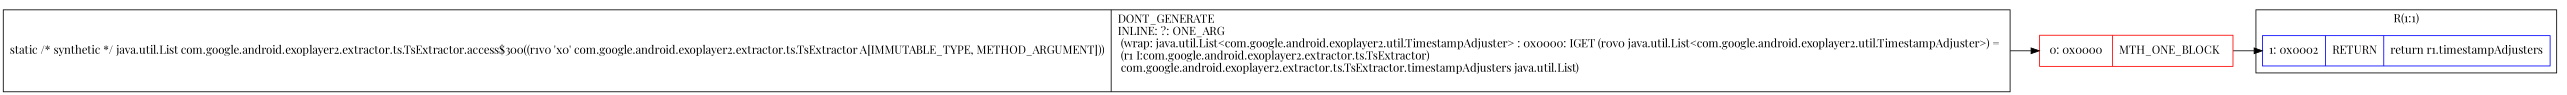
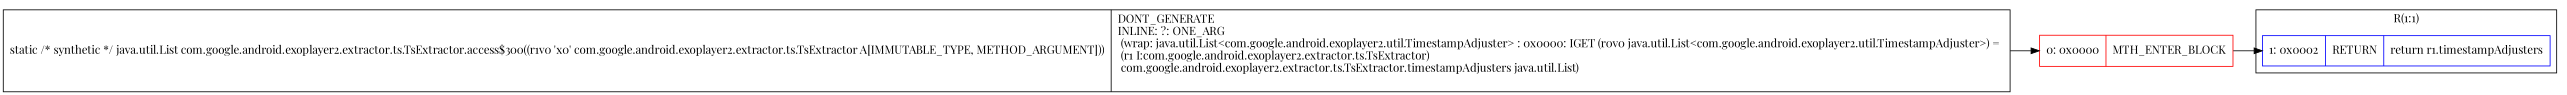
node "0: 0x0000": text "MTH_ONE_BLOCK" -> "MTH_ENTER_BLOCK"
